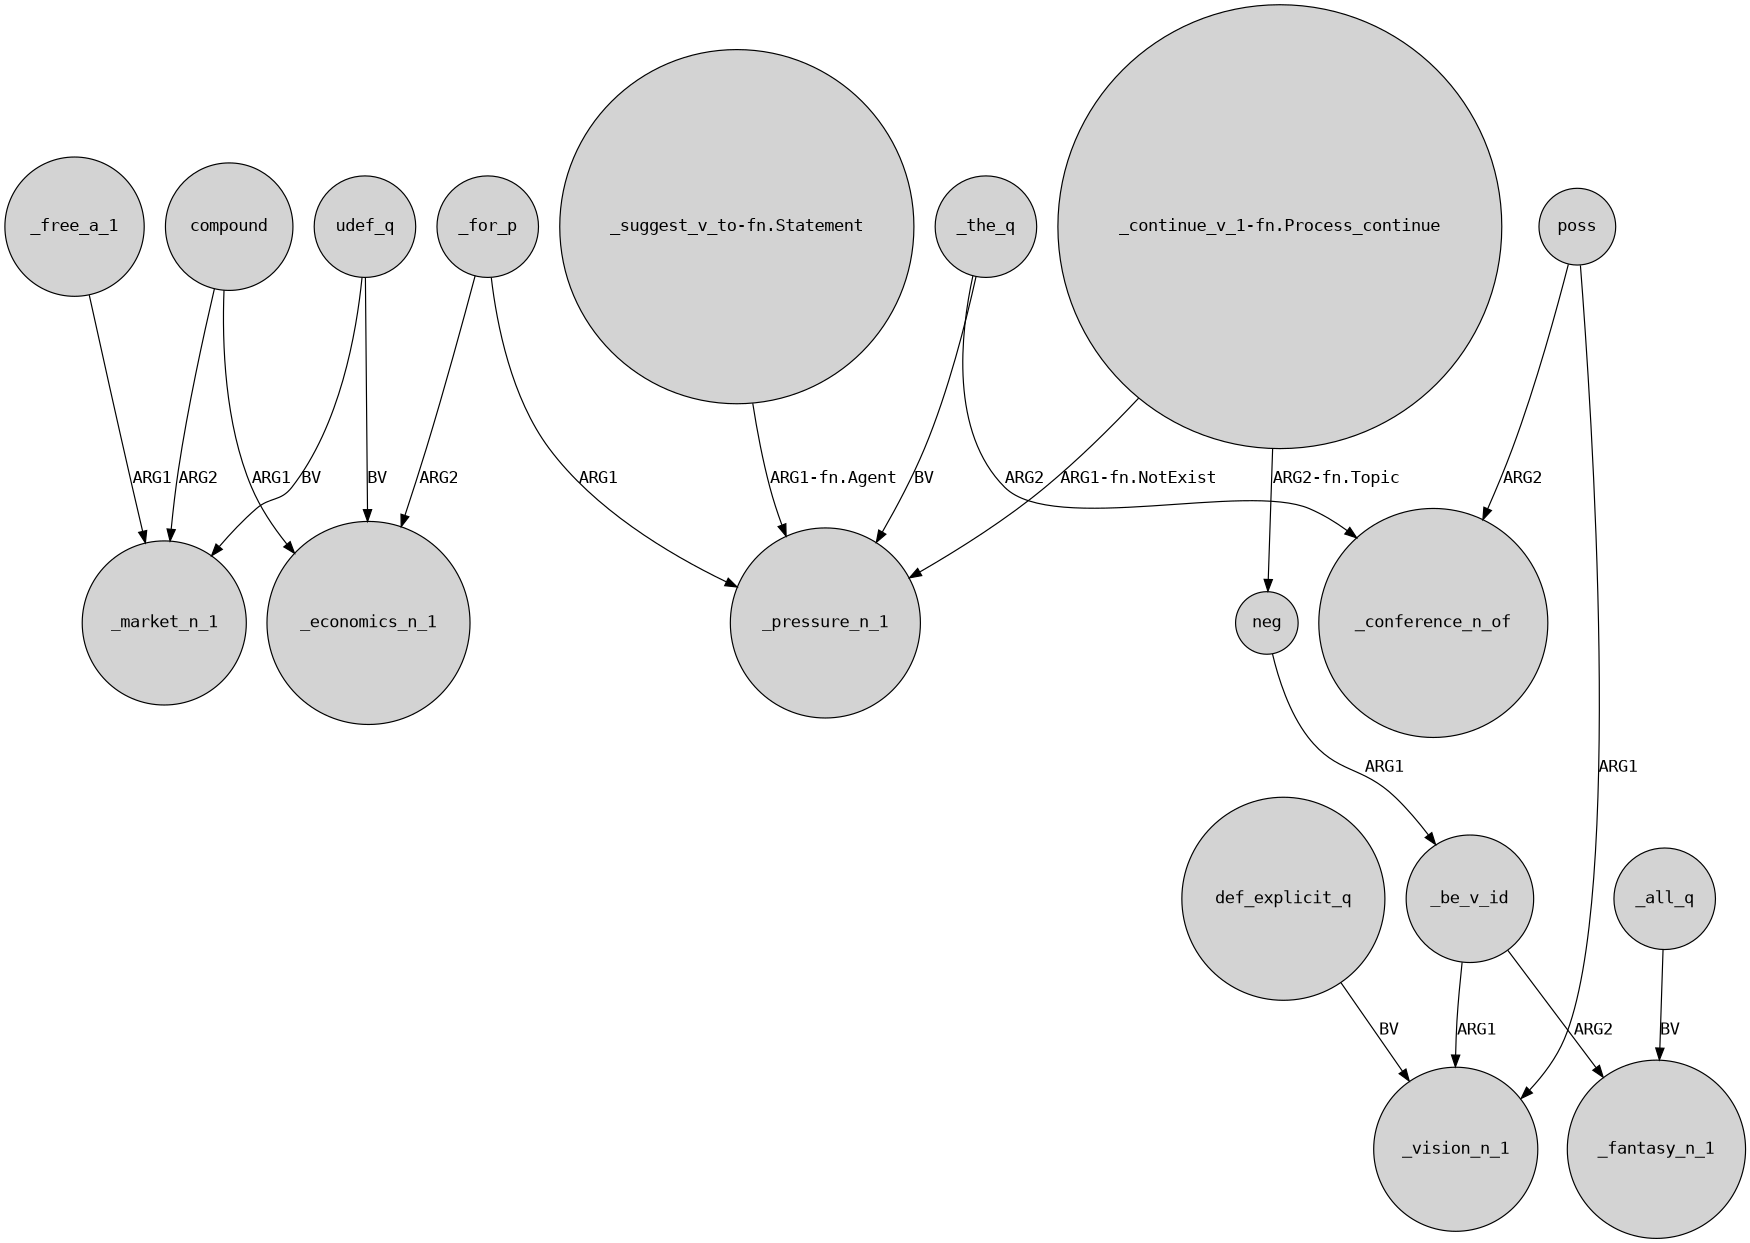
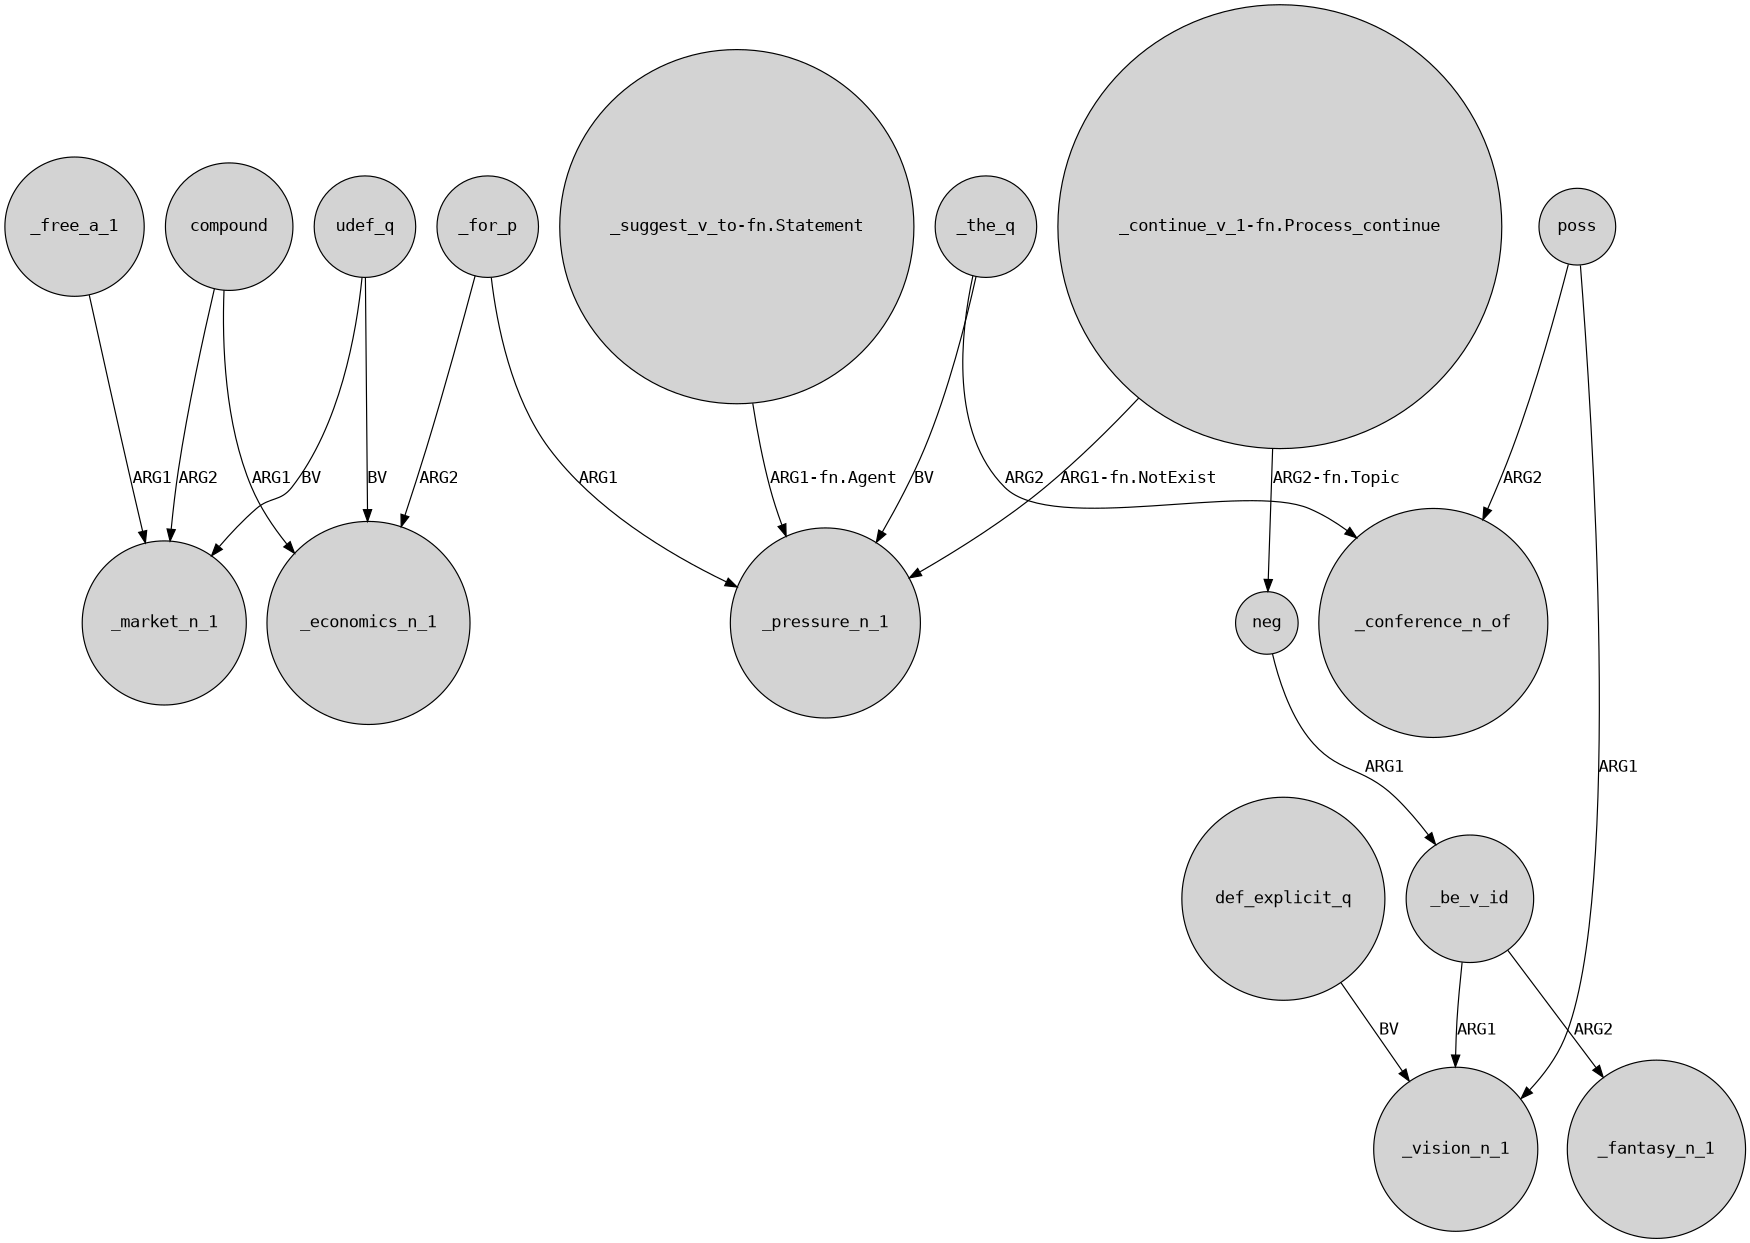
node "_all_q": removed
